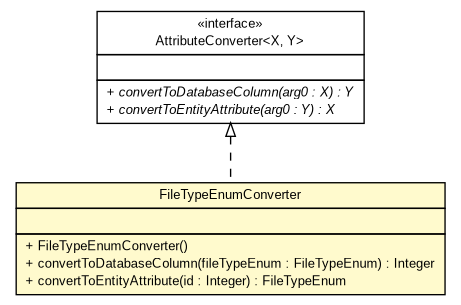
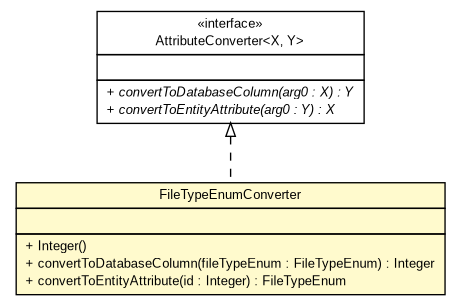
node "FileTypeEnumConverter": text "+ FileTypeEnumConverter()" -> "+ Integer()"
